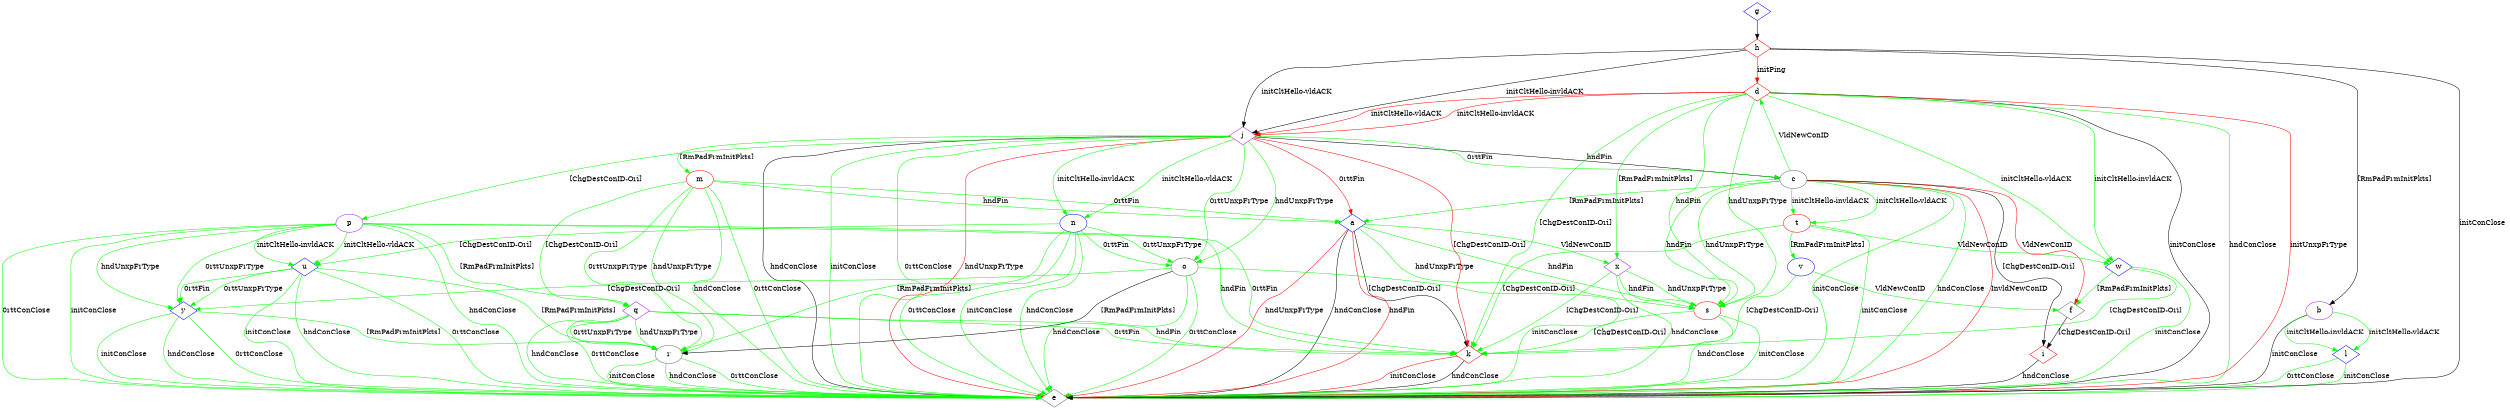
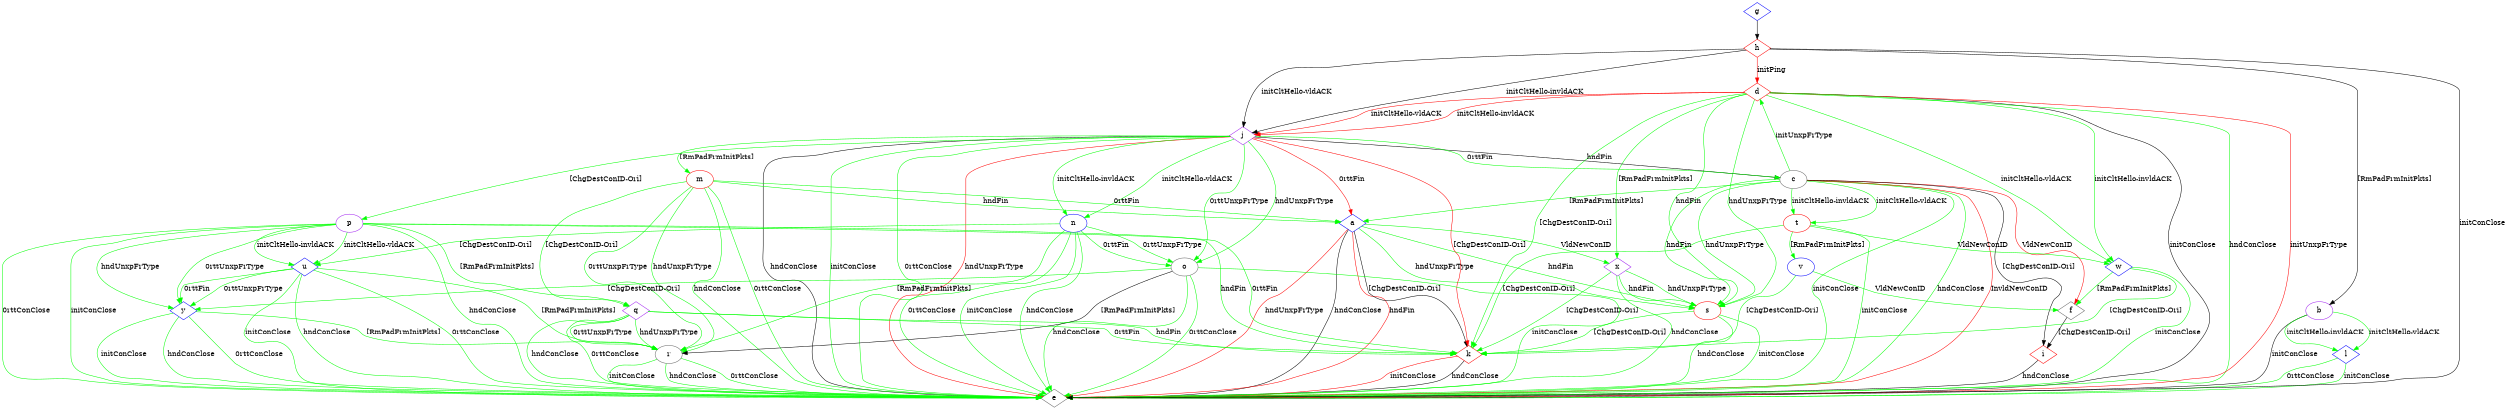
edge "c" -> "d": label "VldNewConID " -> "initUnxpFrType "
